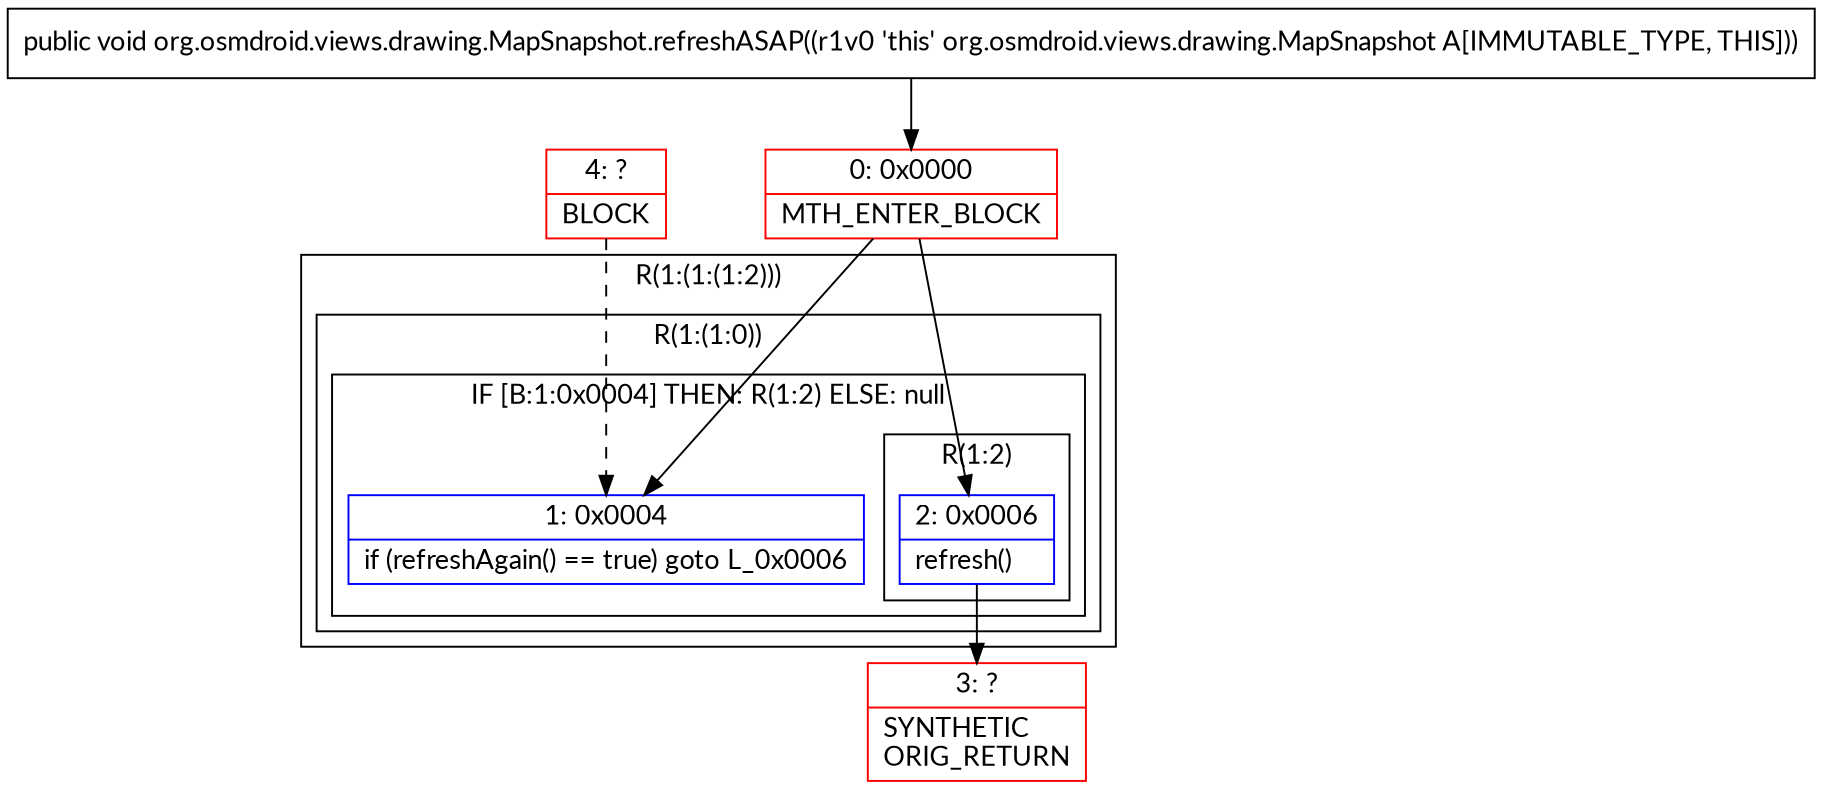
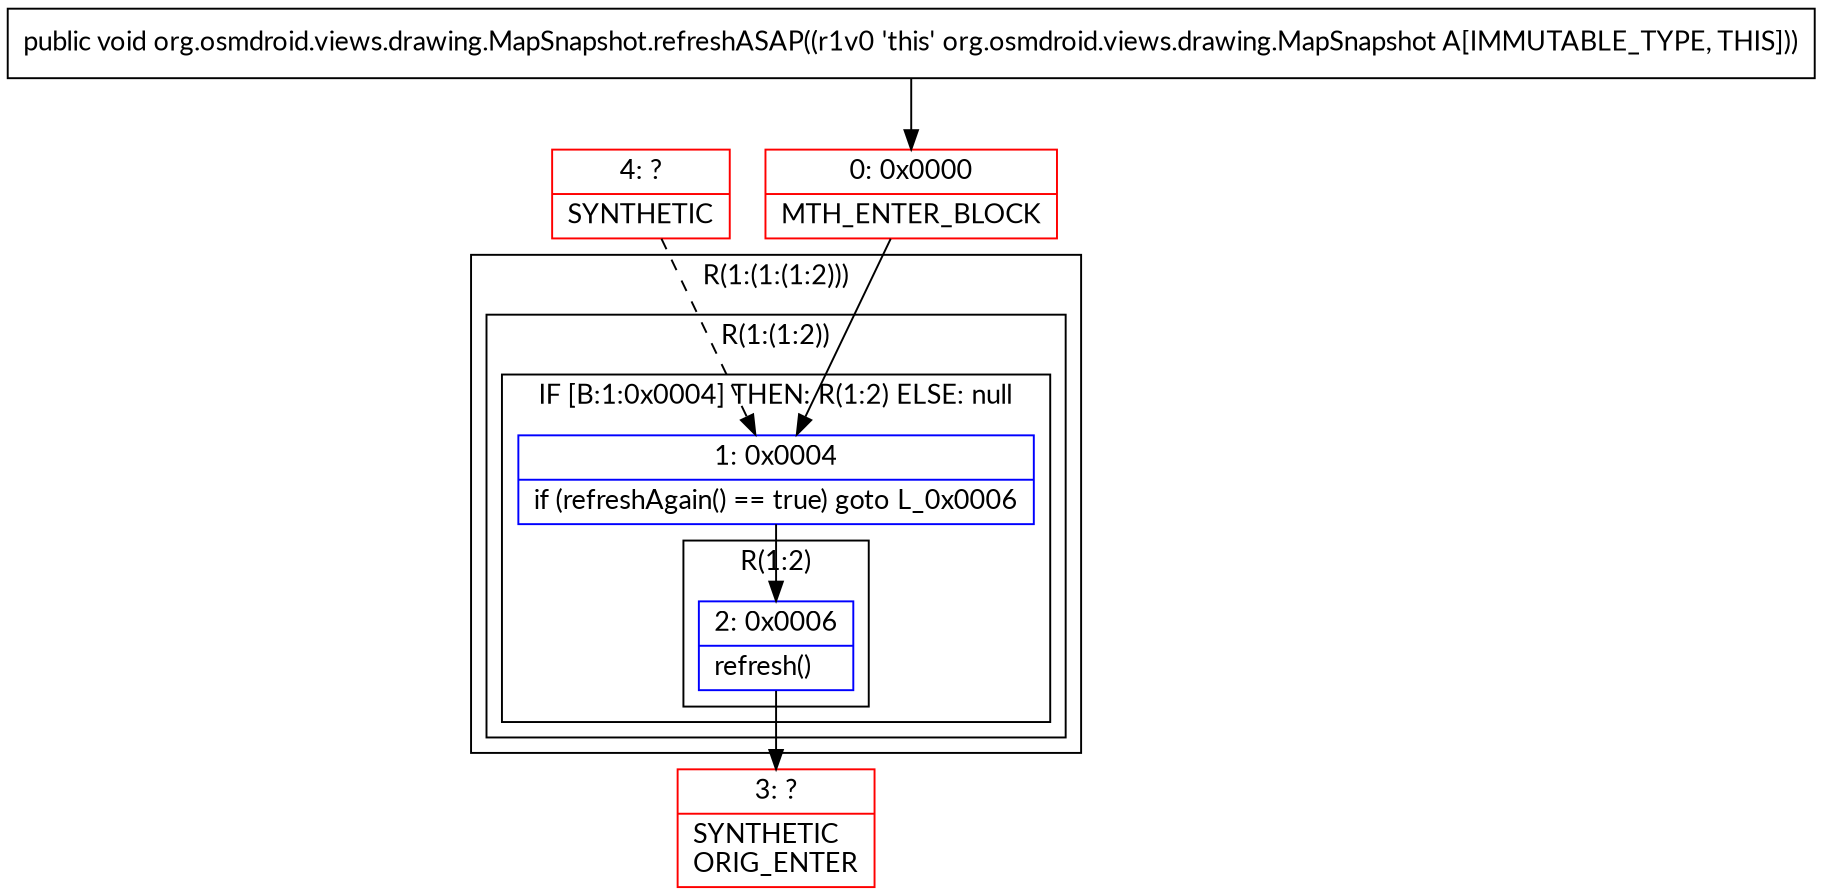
node "4: ?": text "BLOCK" -> "SYNTHETIC"
cluster "R(1:(1:0))": label "R(1:(1:0))" -> "R(1:(1:2))"
edge "0: 0x0000" -> "2: 0x0006": now "1: 0x0004" -> "2: 0x0006"
node "3: ?": text "ORIG_RETURN" -> "ORIG_ENTER"
